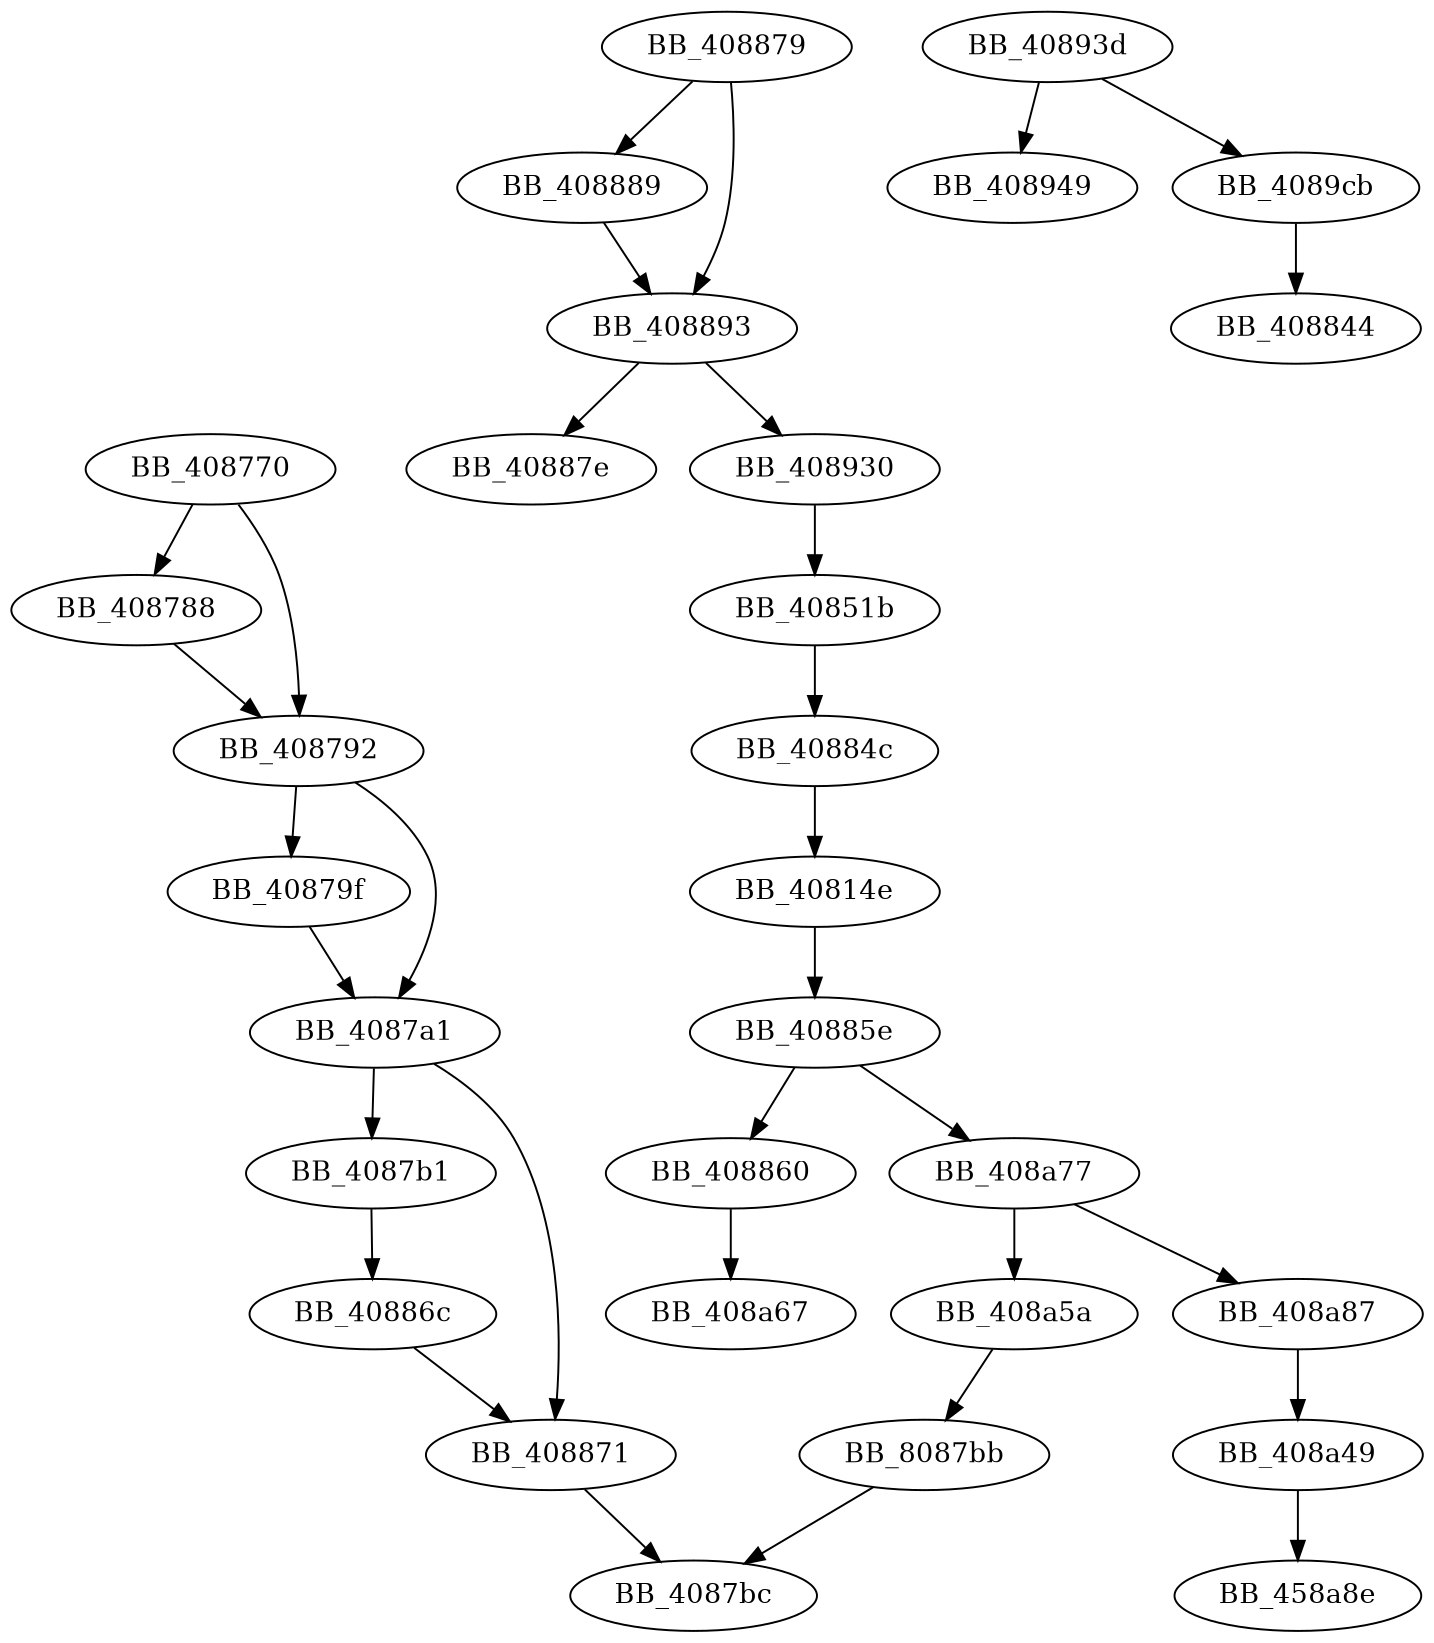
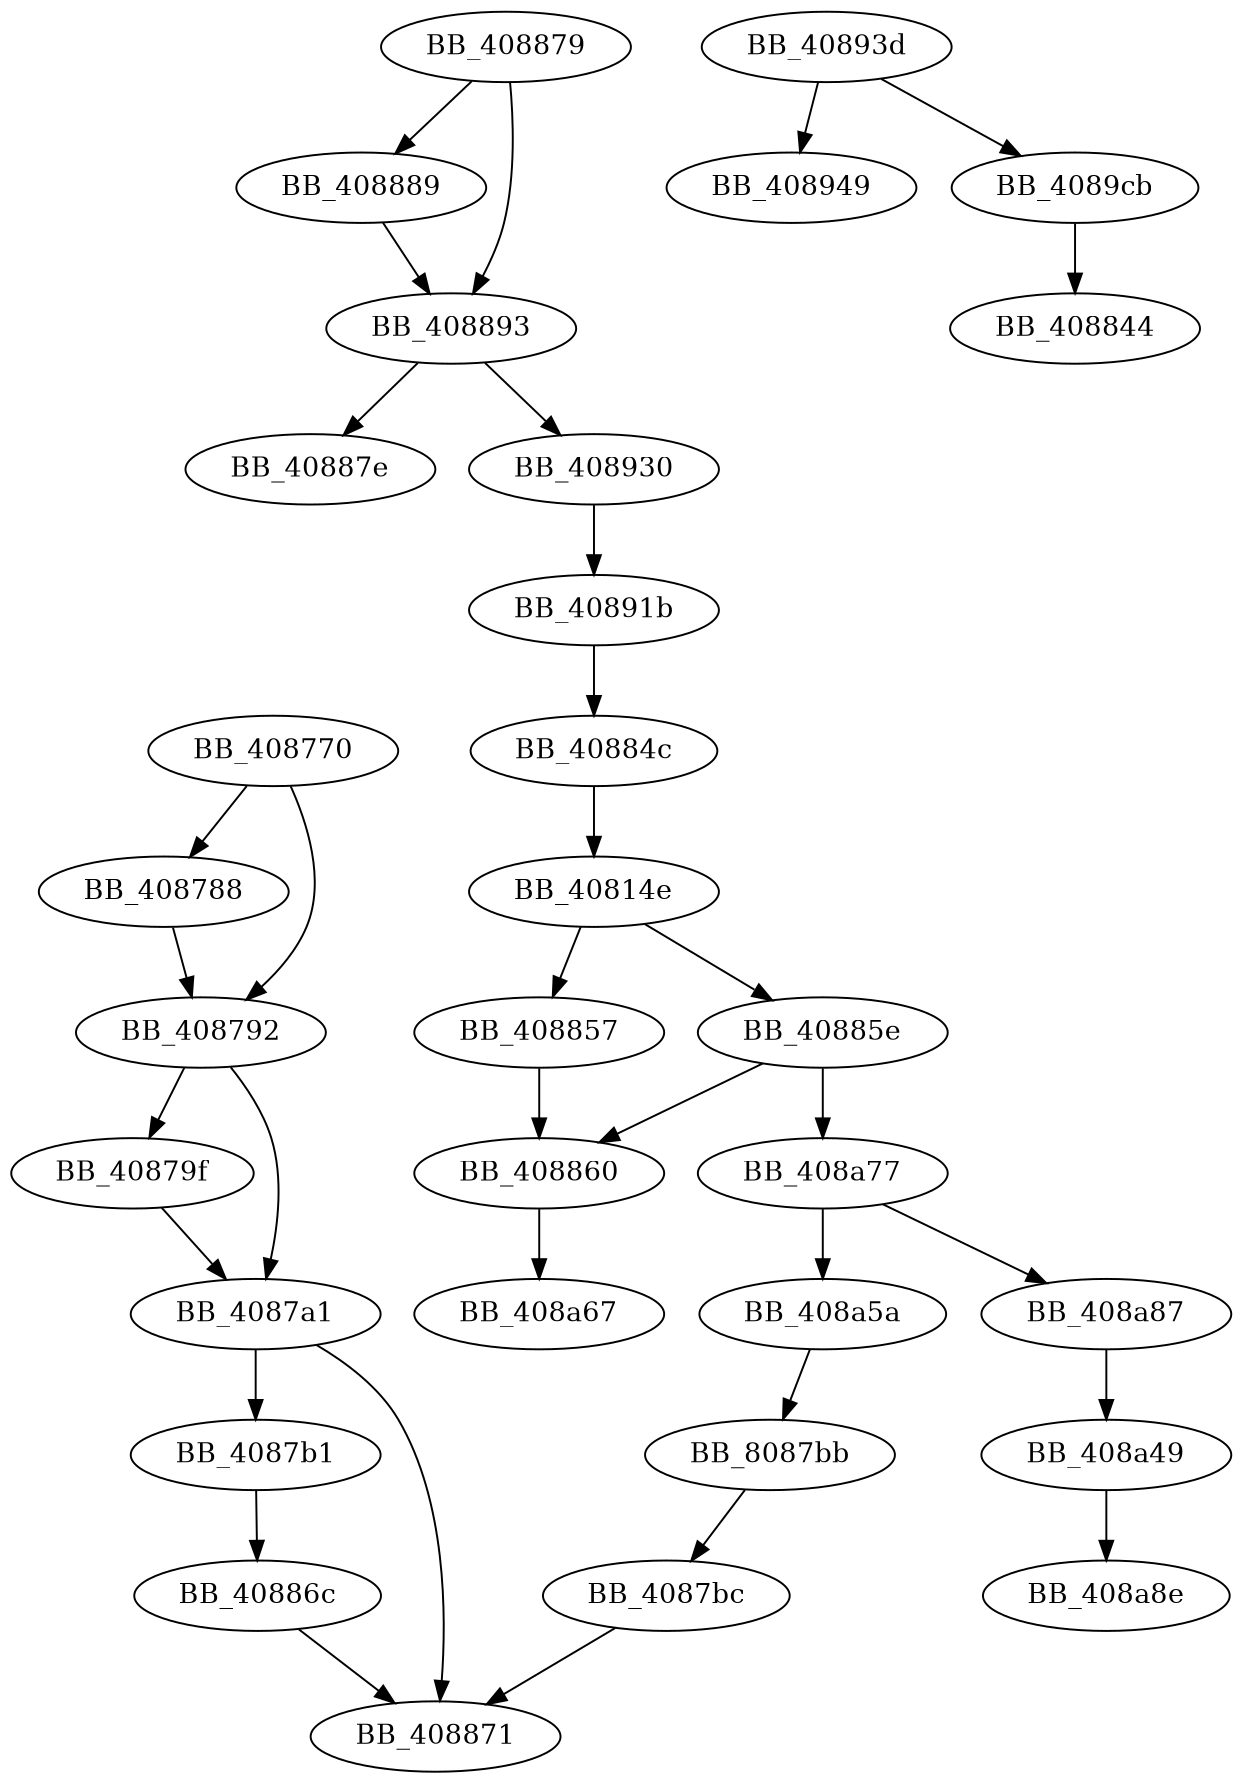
node "BB_40851b": label "BB_40851b" -> "BB_40891b"
node "BB_408857": added
edge "BB_408871" -> "BB_4087bc": reversed
node "BB_458a8e": label "BB_458a8e" -> "BB_408a8e"
